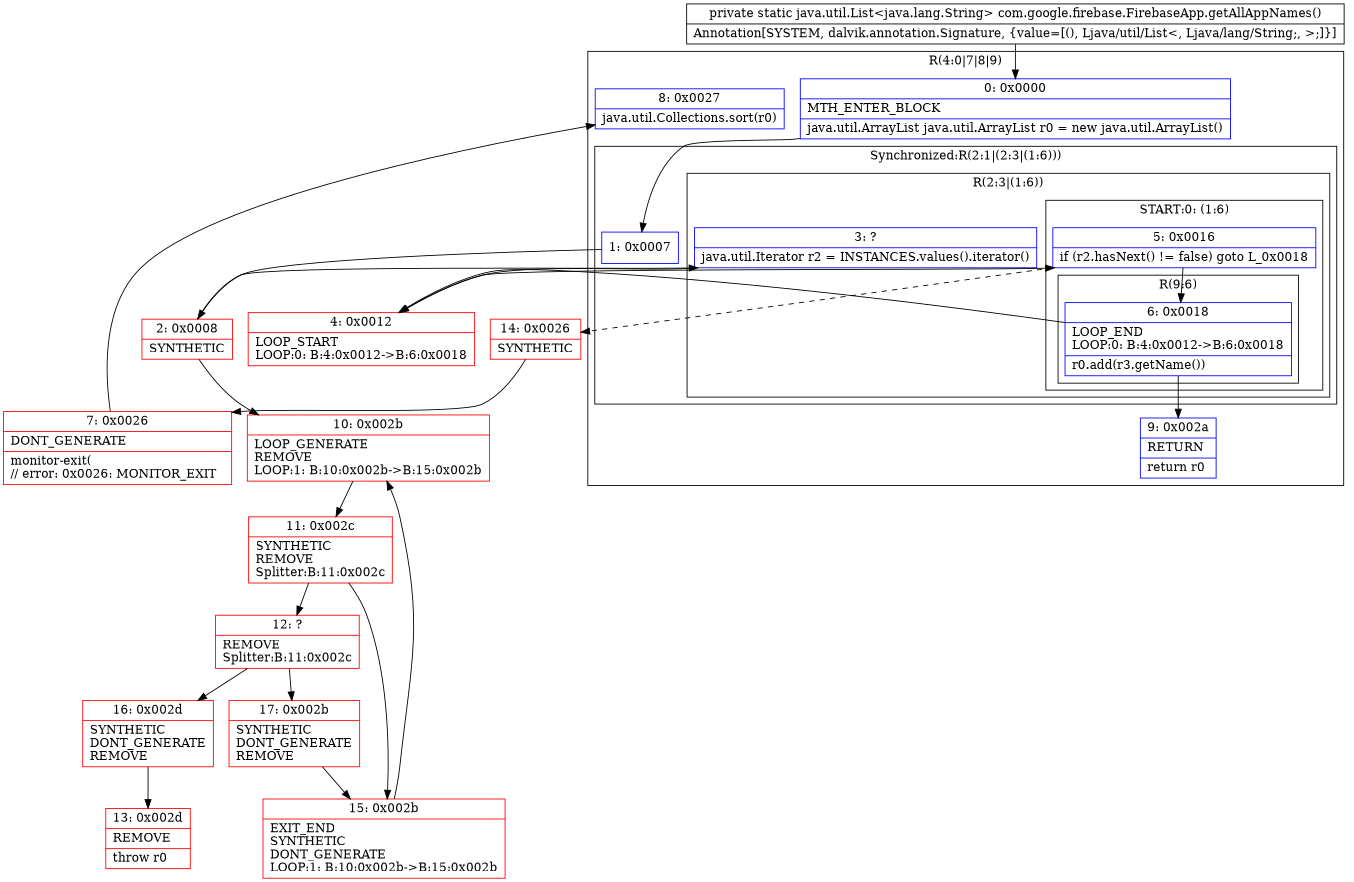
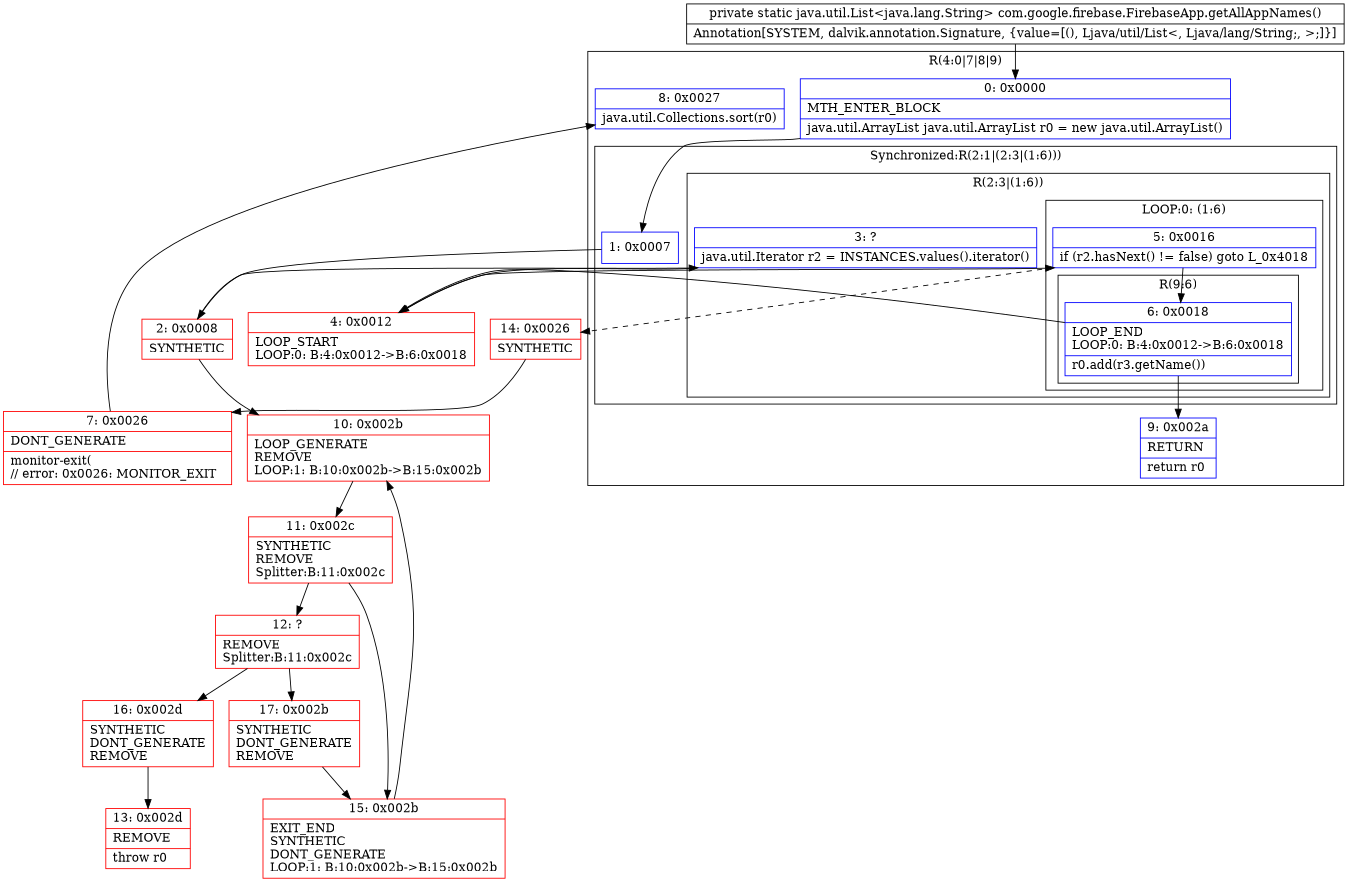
cluster "START:0: (1:6)": label "START:0: (1:6)" -> "LOOP:0: (1:6)"
node "5: 0x0016": text "if (r2.hasNext() != false) goto L_0x0018" -> "if (r2.hasNext() != false) goto L_0x4018"
